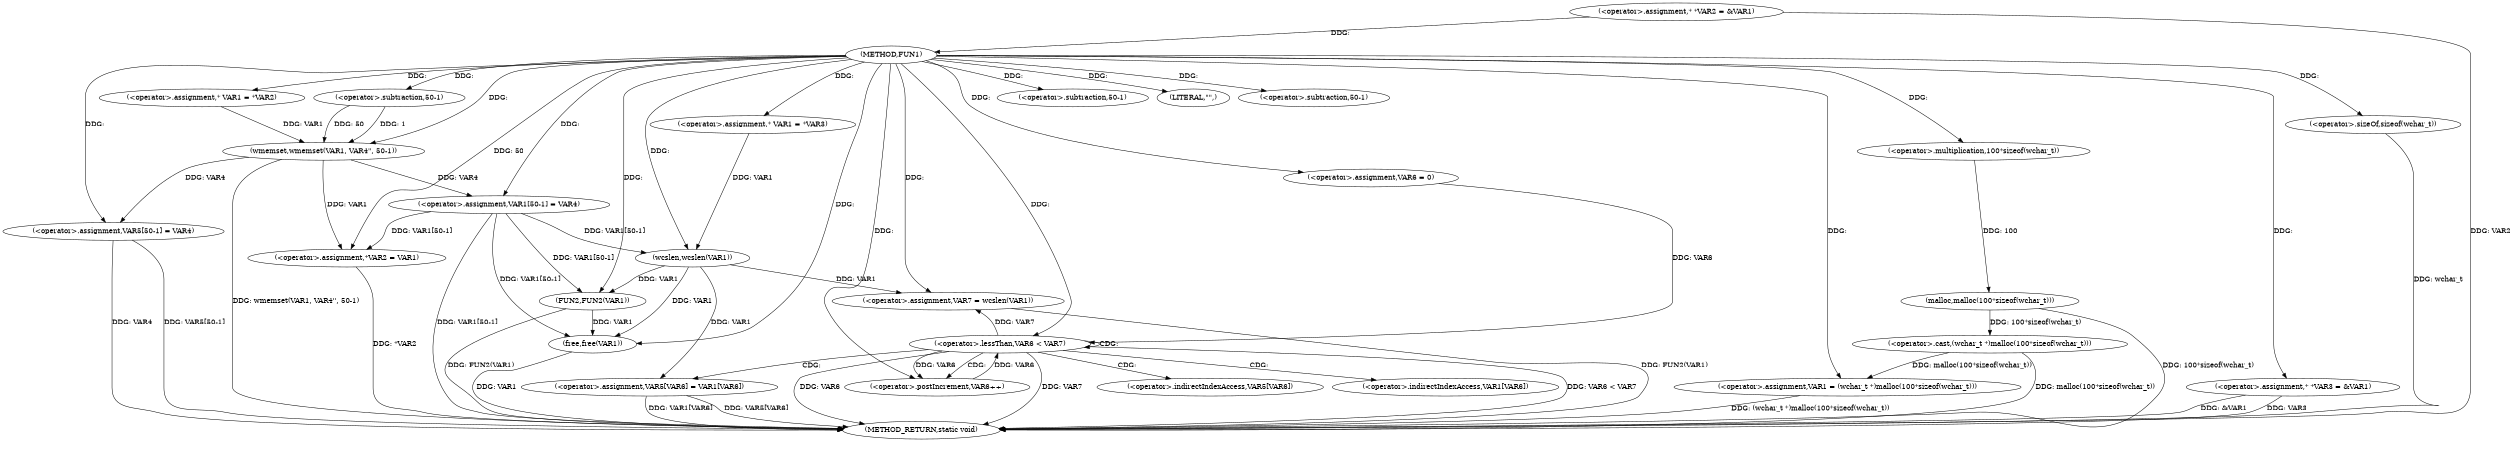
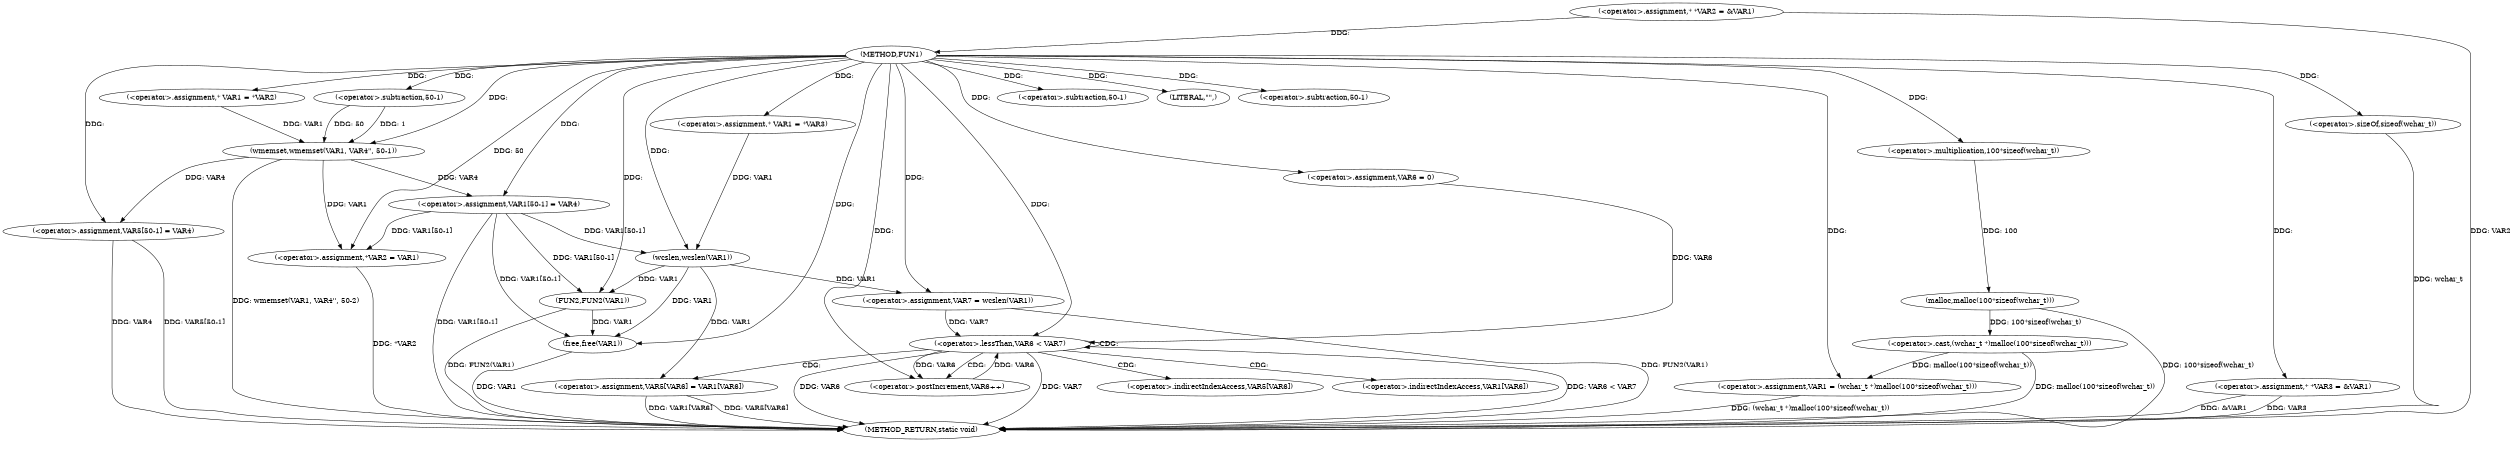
edge "(wmemset,wmemset(VAR1, VAR4'', 50-1))" -> "(METHOD_RETURN,static void)": label "DDG: wmemset(VAR1, VAR4'', 50-1)" -> "DDG: wmemset(VAR1, VAR4'', 50-2)"
edge "(<operator>.lessThan,VAR6 < VAR7)" -> "(<operator>.assignment,VAR7 = wcslen(VAR1))": reversed
